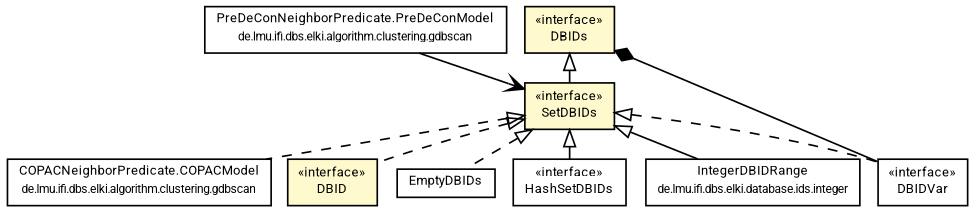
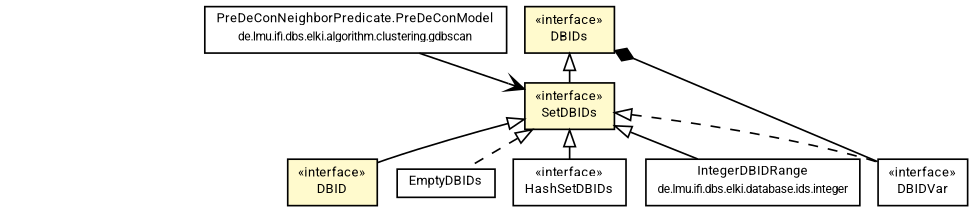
edge "DBID" -> "SetDBIDs": style dashed -> solid
node "COPACNeighborPredicate.COPACModel": removed
